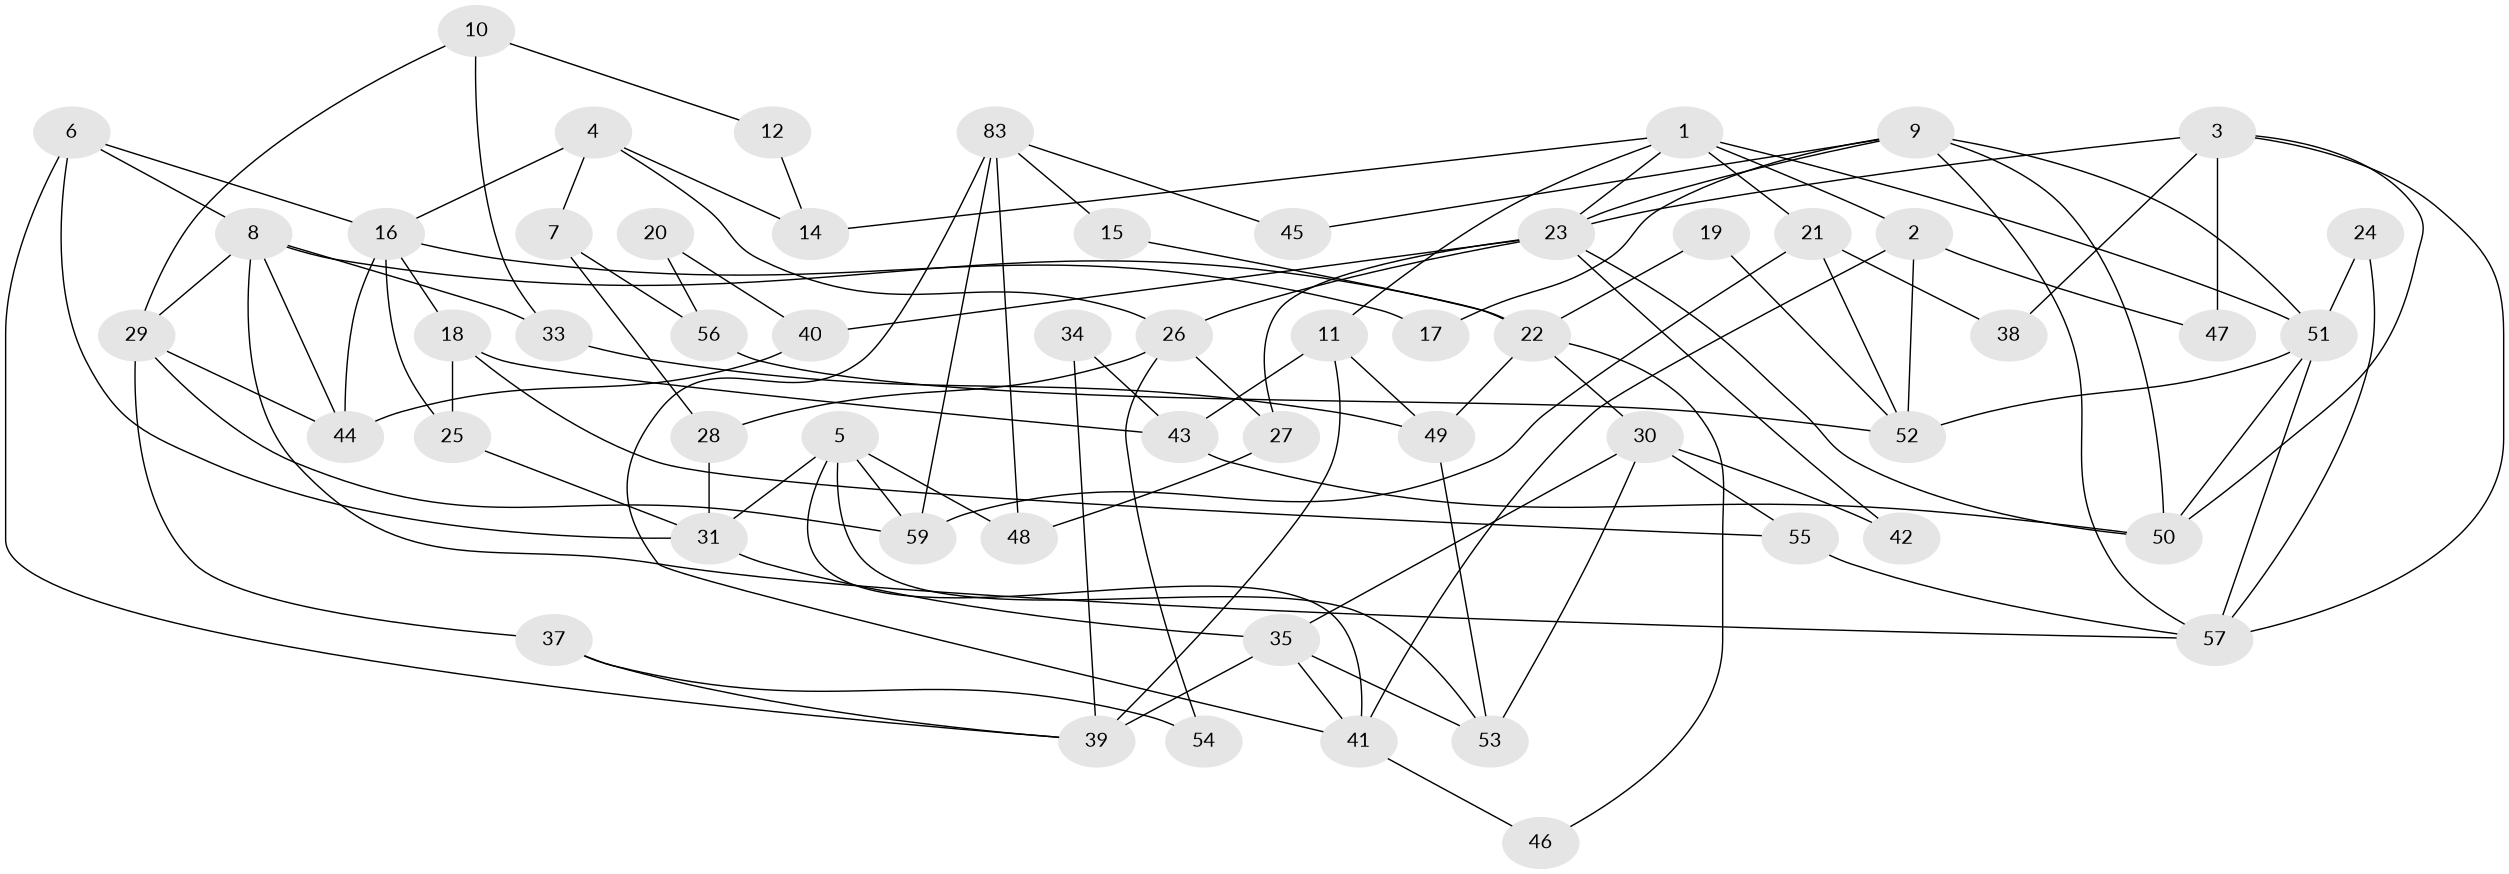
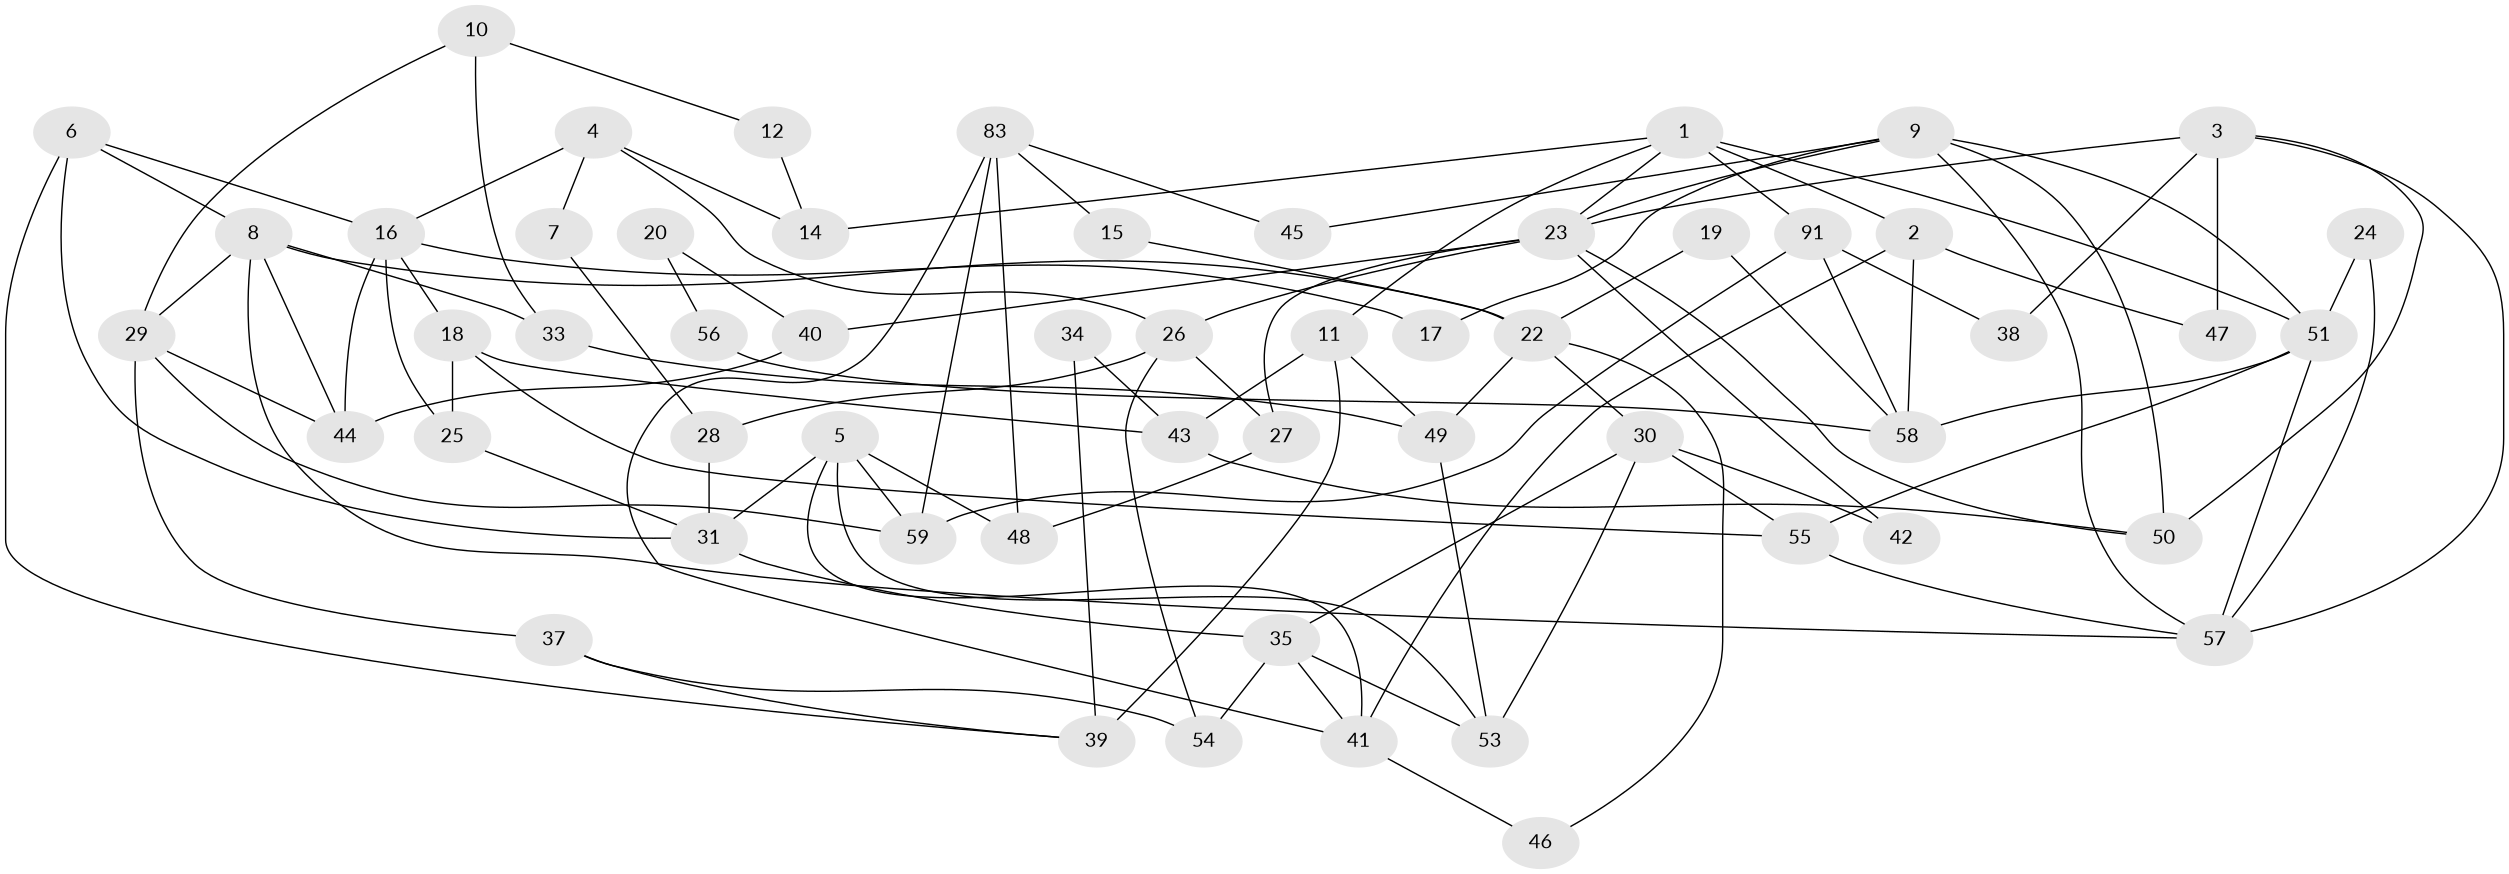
node "21": label "21" -> "91"
edge "7" -- "56": removed
node "52": label "52" -> "58"
edge "51" -- "50": now "51" -- "55"
edge "35" -- "39": now "35" -- "54"
